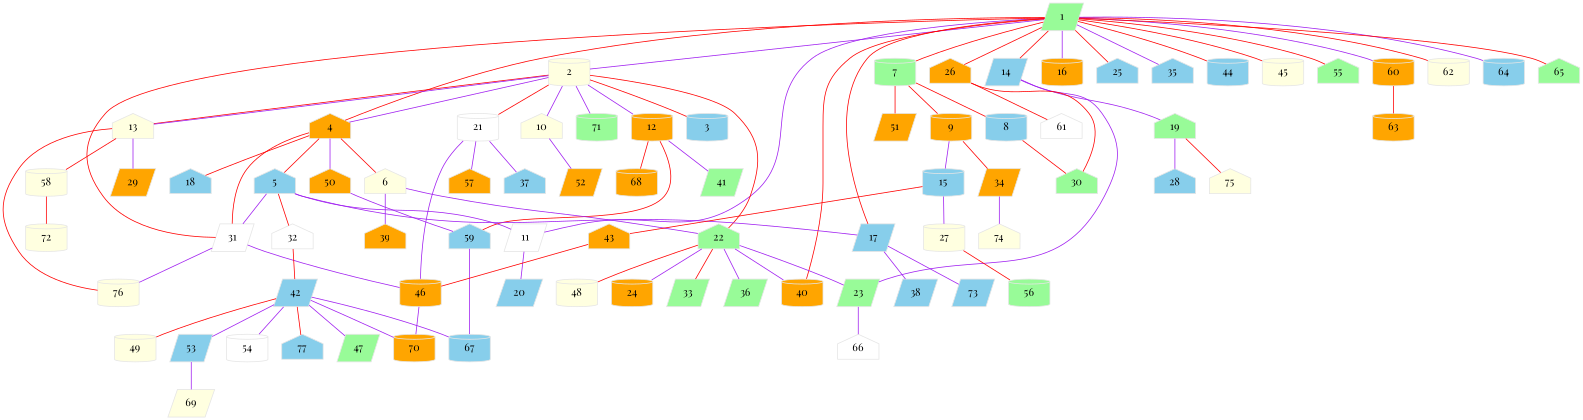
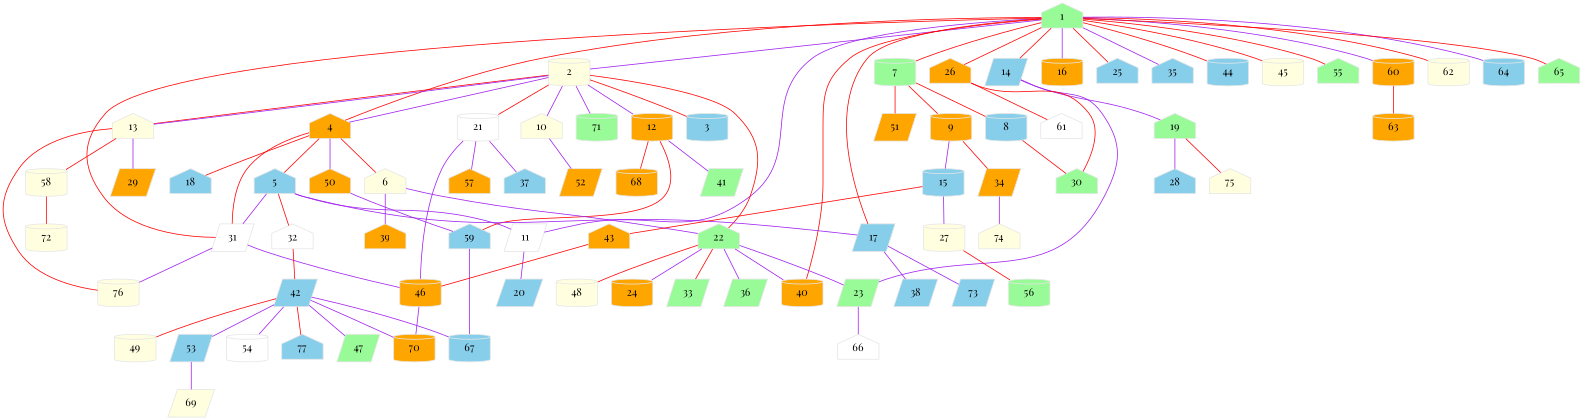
node "1": shape parallelogram -> house
